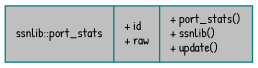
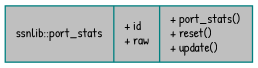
node "ssnlib::port_stats": text "+ ssnlib()" -> "+ reset()"
